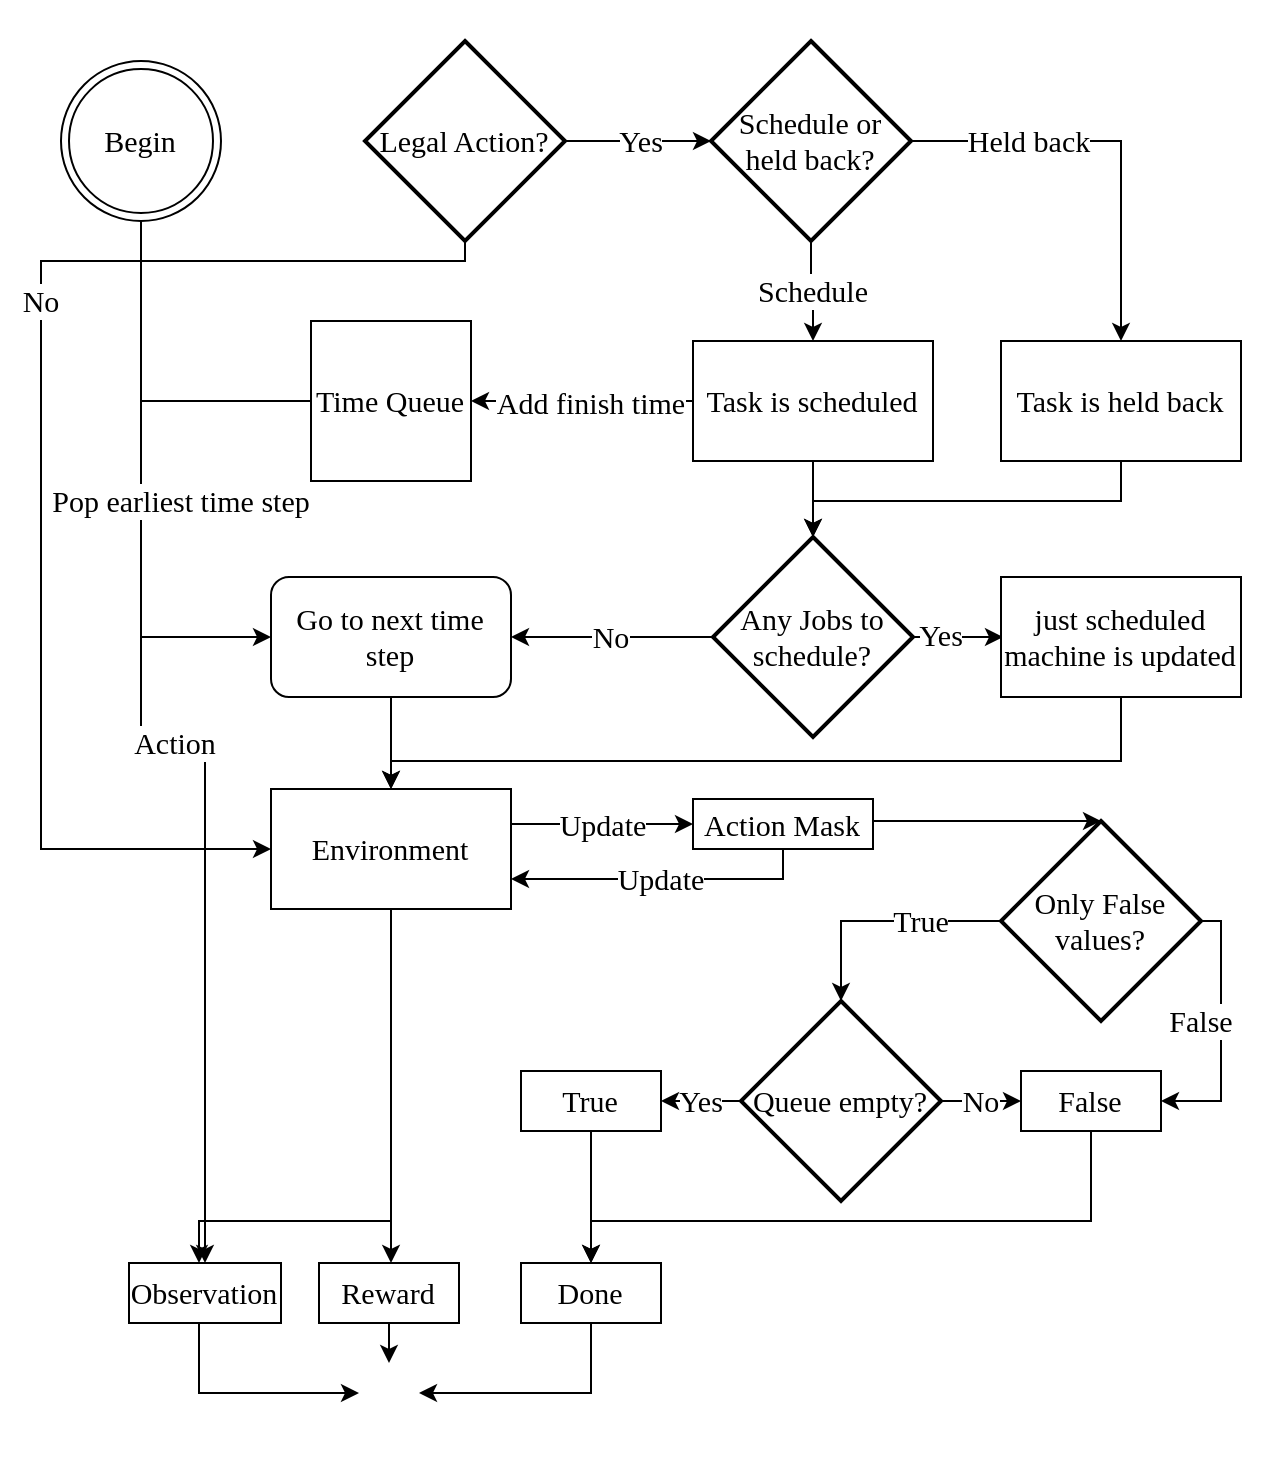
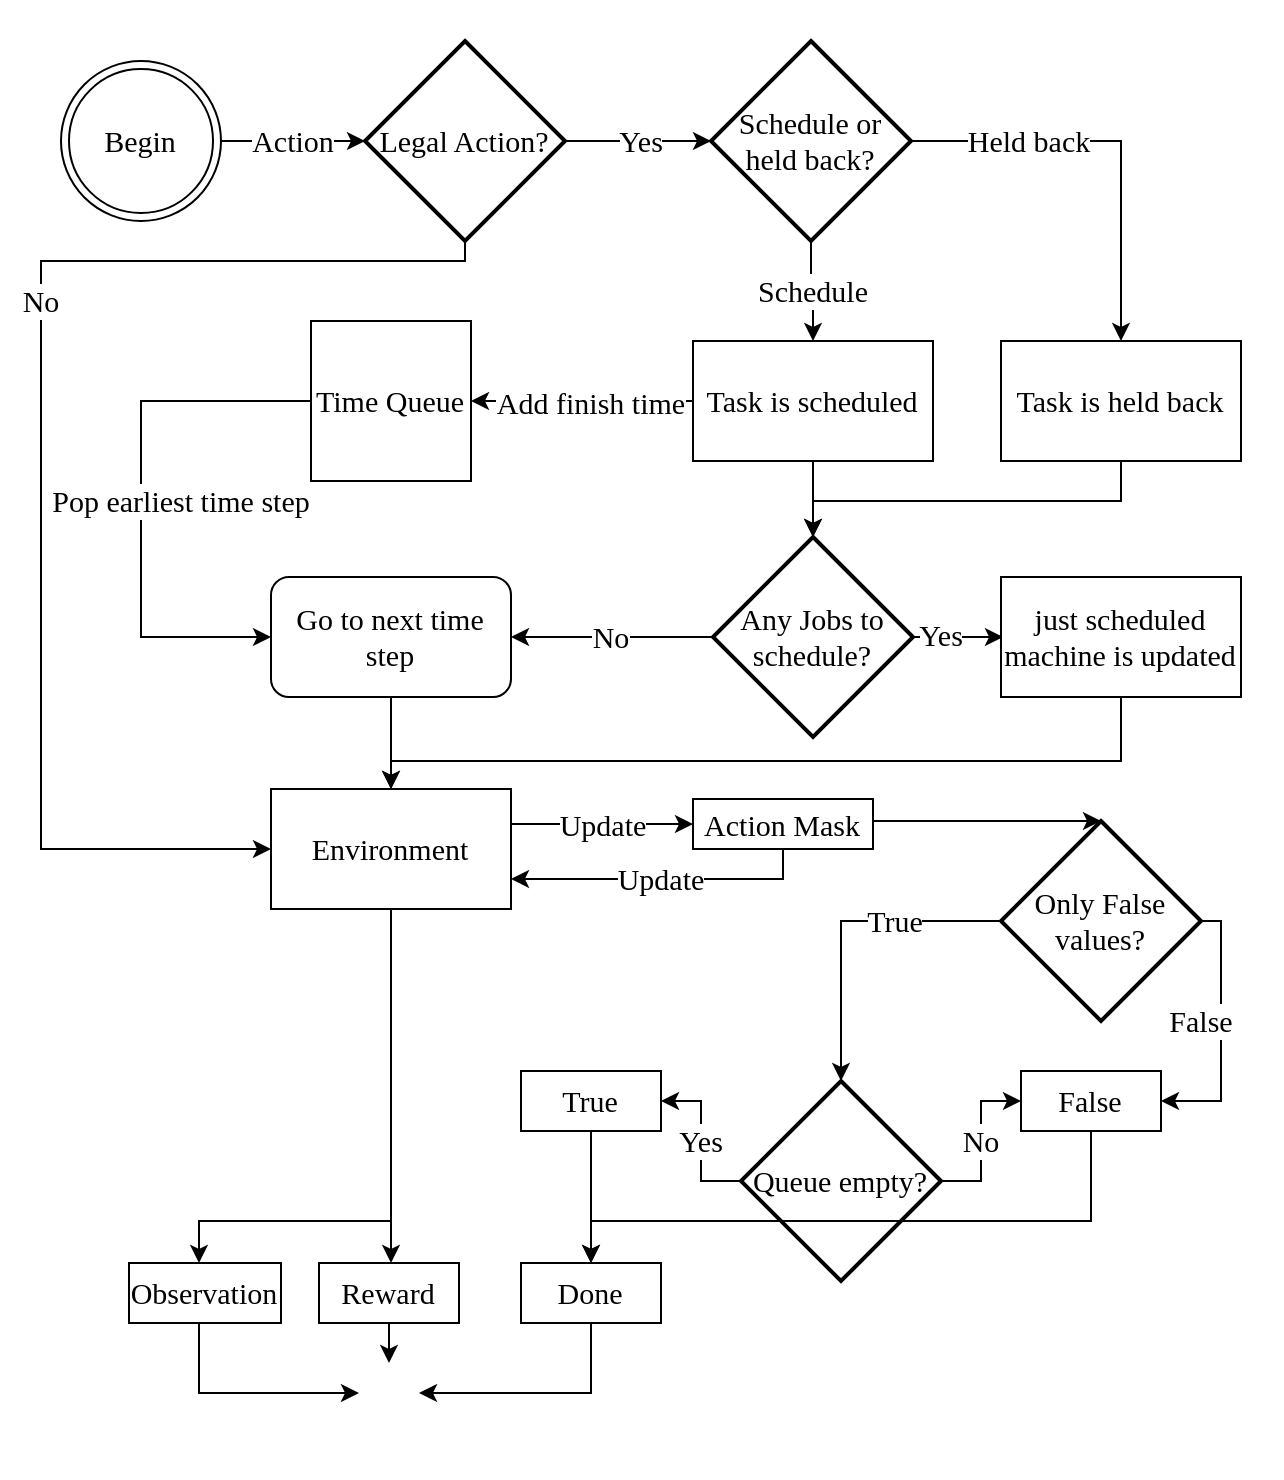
edge "Begin" -> "Observation": now "Begin" -> "Legal Action?"
node "Queue empty?": moved (841, 1101) -> (841, 1181)
